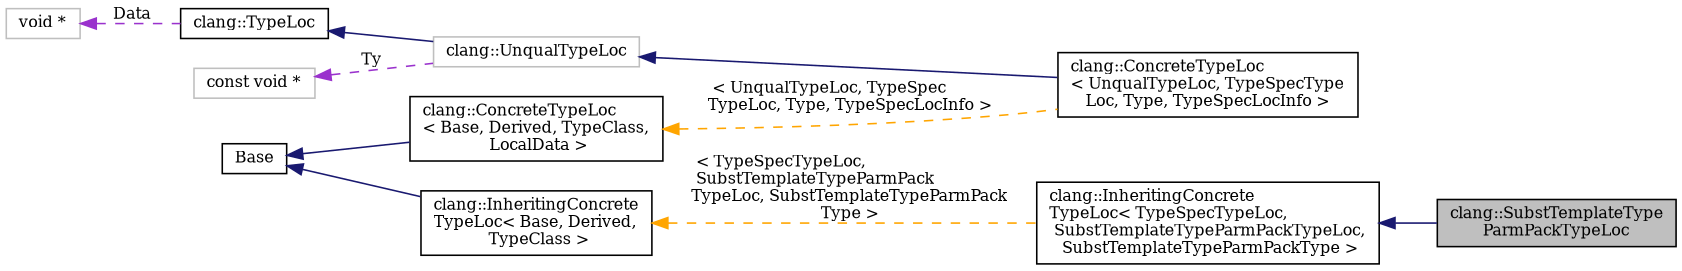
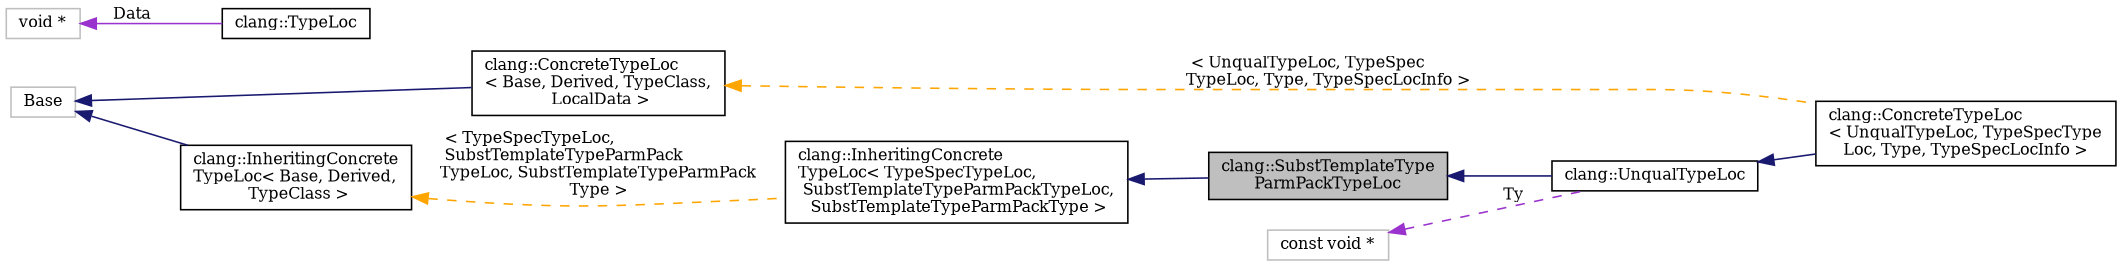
edge "clang::TypeLoc" -> "void *": style dashed -> solid
edge "clang::UnqualTypeLoc" -> "clang::TypeLoc": now "clang::UnqualTypeLoc" -> "clang::SubstTemplateType ParmPackTypeLoc"
node "clang::UnqualTypeLoc": color grey75 -> black
node "Base": color black -> grey75
